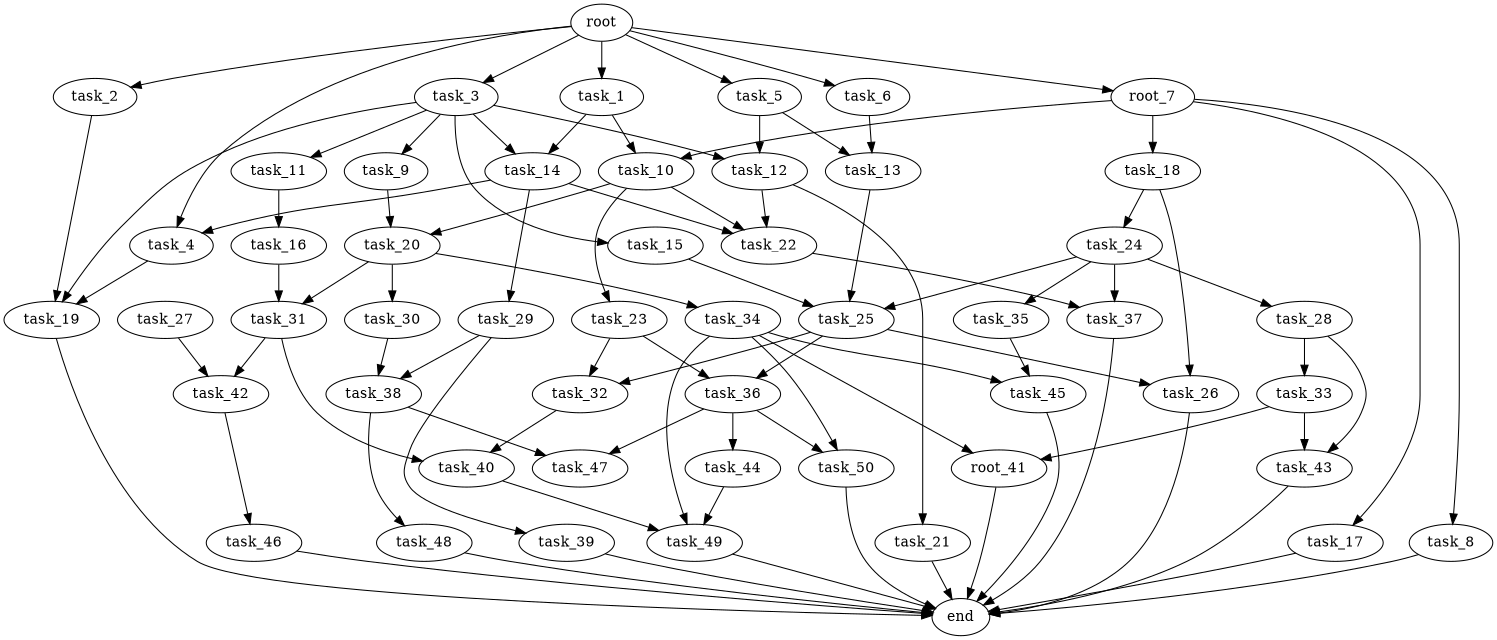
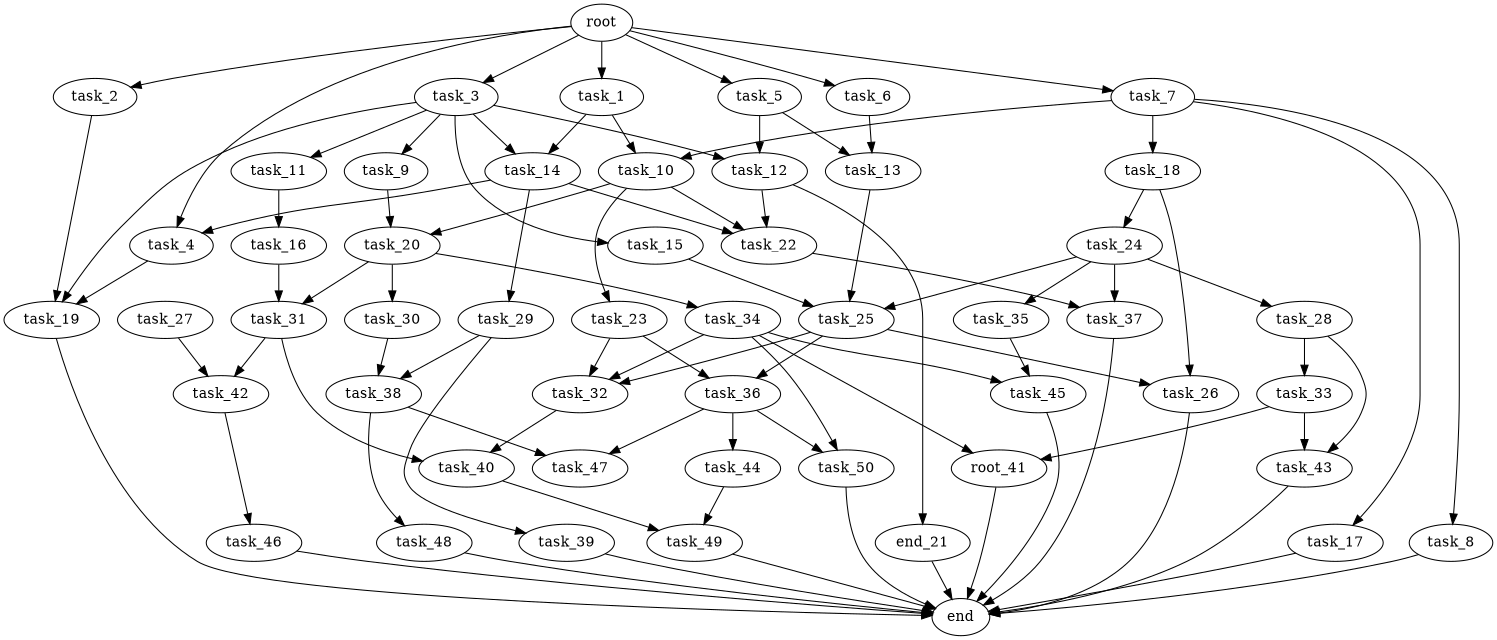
node "root_7": label "root_7" -> "task_7"
edge "task_34" -> "task_49": now "task_34" -> "task_32"
node "task_21": label "task_21" -> "end_21"
